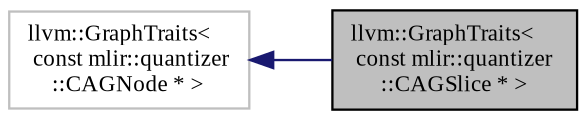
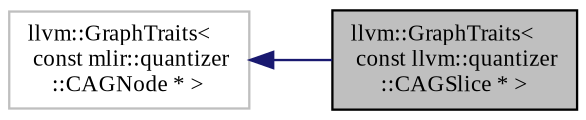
node "llvm::GraphTraits< const mlir::quantizer ::CAGSlice * >": label "llvm::GraphTraits< const mlir::quantizer ::CAGSlice * >" -> "llvm::GraphTraits< const llvm::quantizer ::CAGSlice * >"
